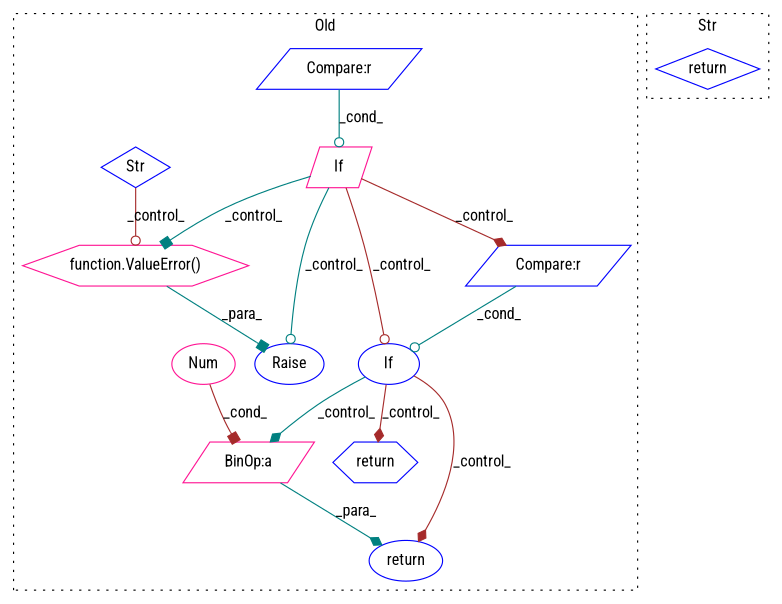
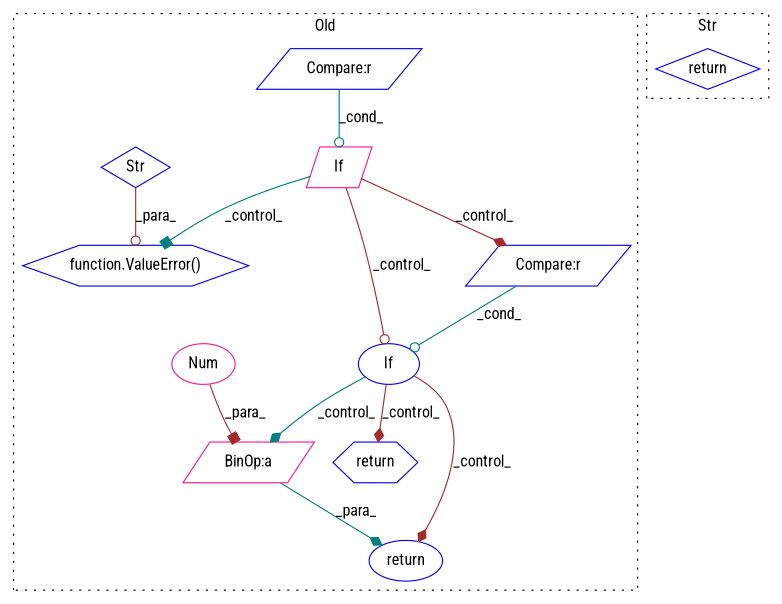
edge "Str" -> "function.ValueError()": label "_control_" -> "_para_"
node "function.ValueError()": color deeppink -> blue
node "Raise": removed
edge "Num" -> "BinOp:a": label "_cond_" -> "_para_"
